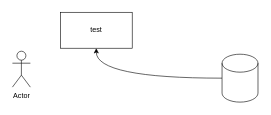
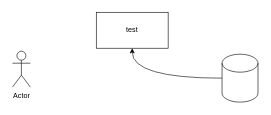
node "test": moved (96, 30) -> (132, 30)
